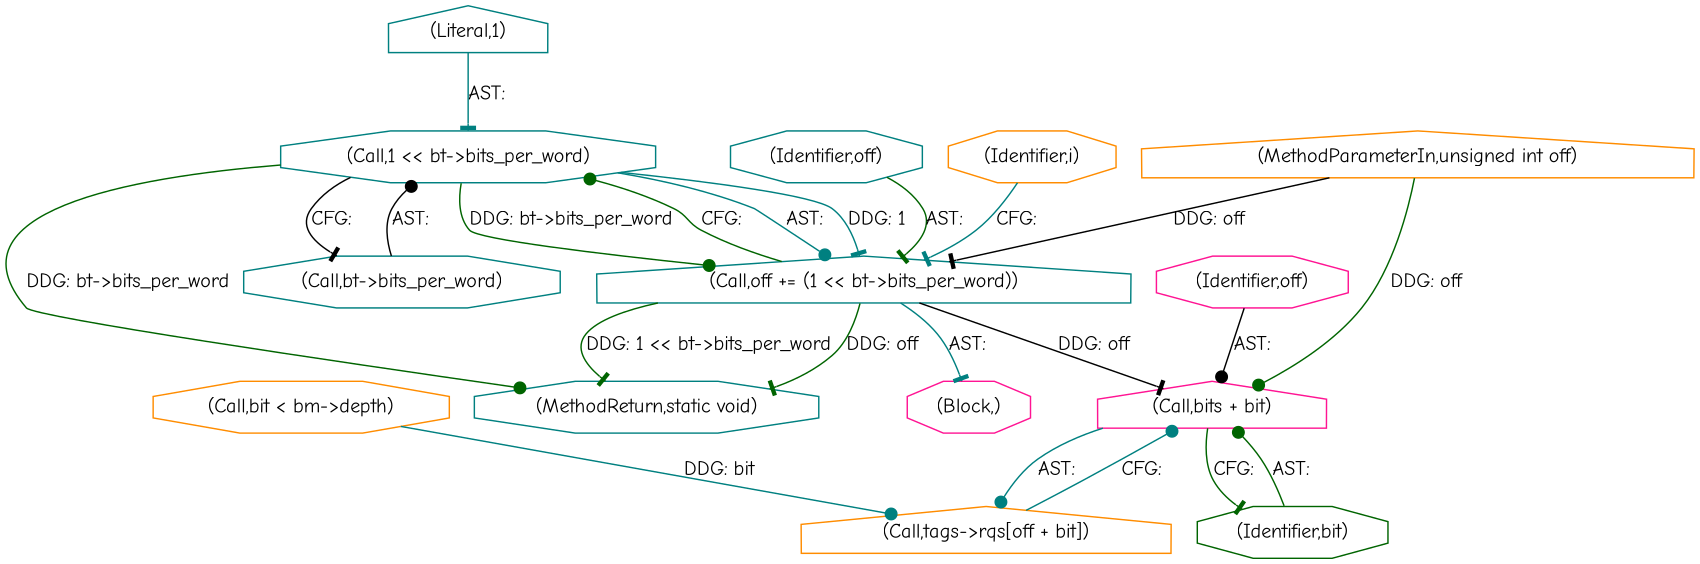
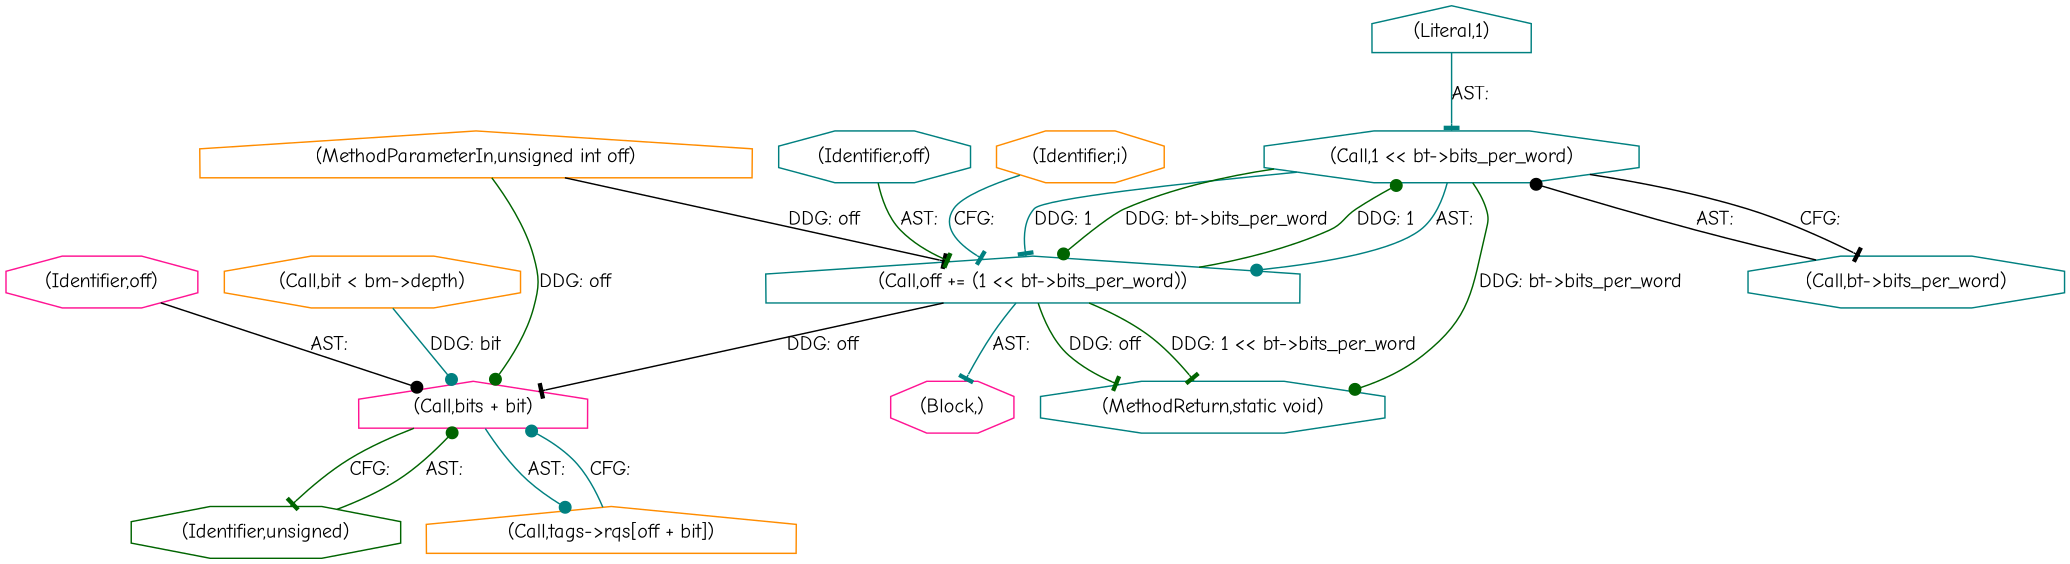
edge "(Call,off += (1 << bt->bits_per_word))" -> "(Call,1 << bt->bits_per_word)": label "CFG: " -> "DDG: 1"
edge "(Call,bit < bm->depth)" -> "(Call,tags->rqs[off + bit])": now "(Call,bit < bm->depth)" -> "(Call,bits + bit)"
node "(Identifier,bit)": label "(Identifier,bit)" -> "(Identifier,unsigned)"
